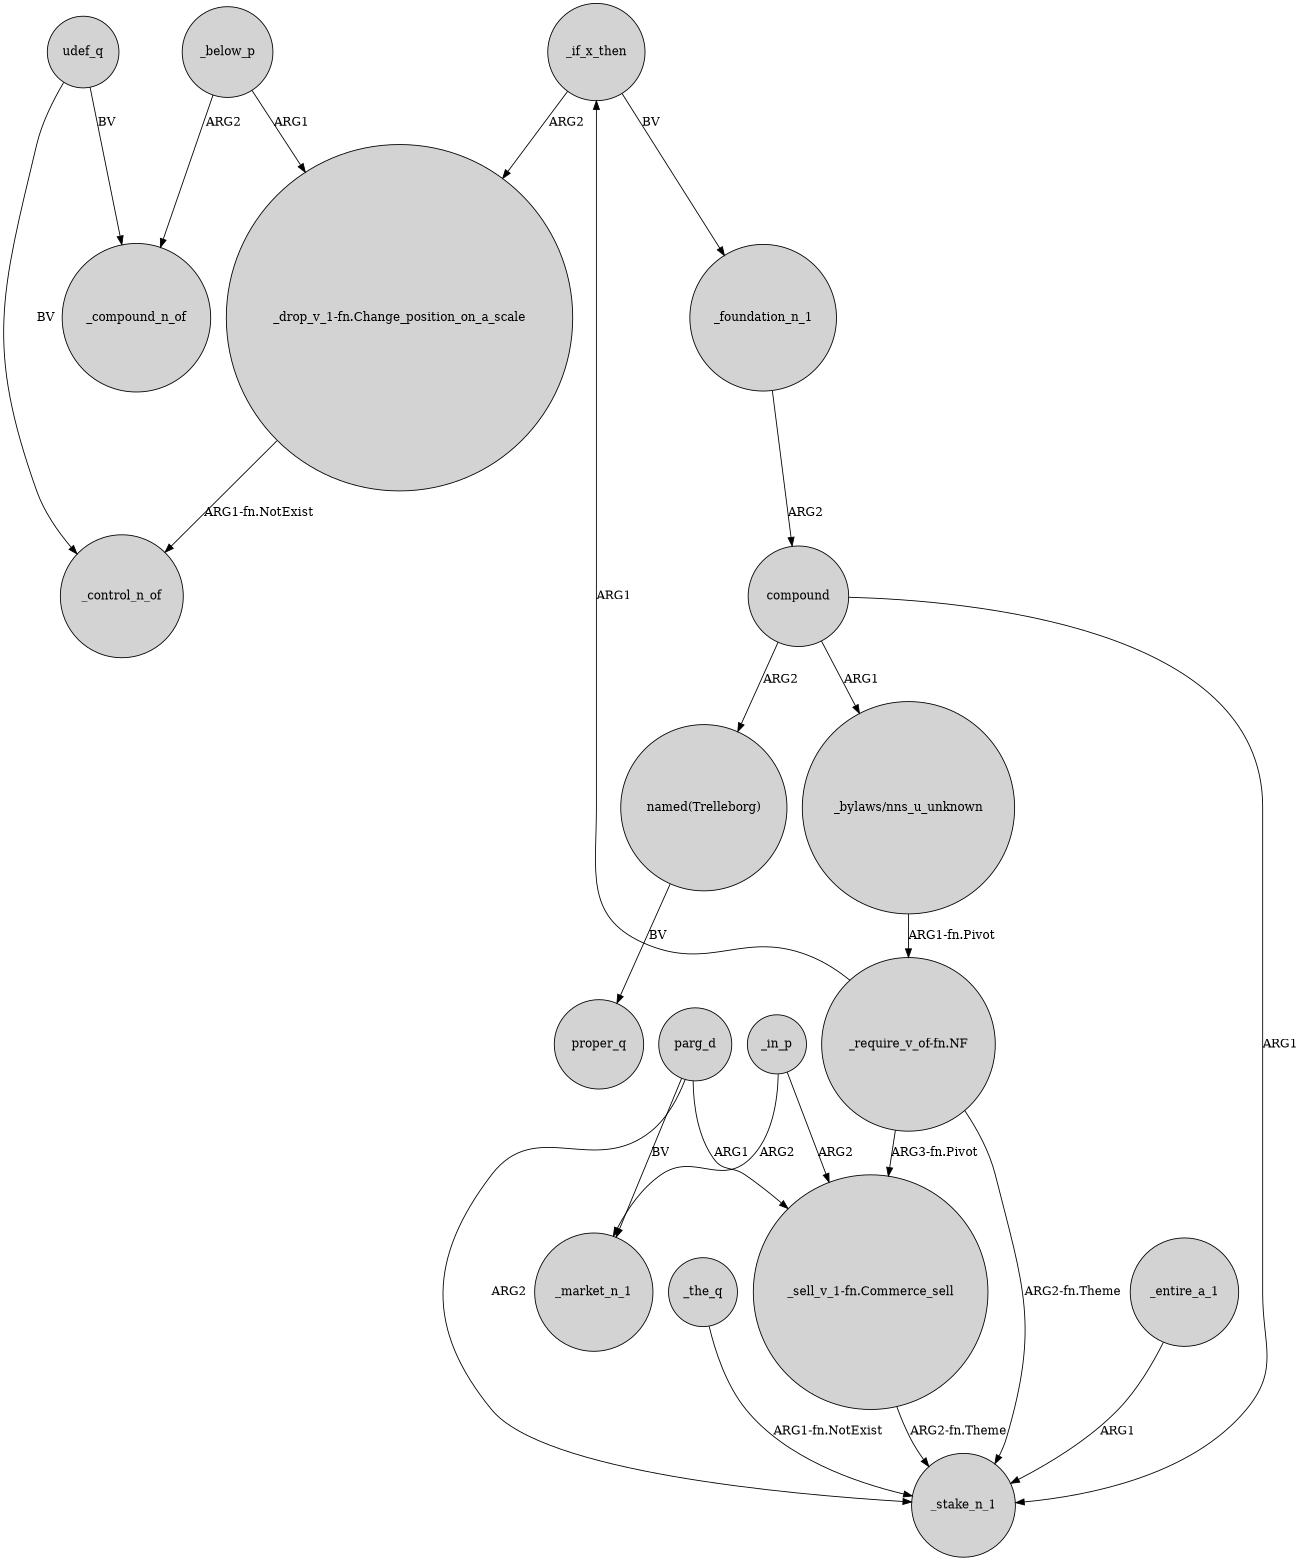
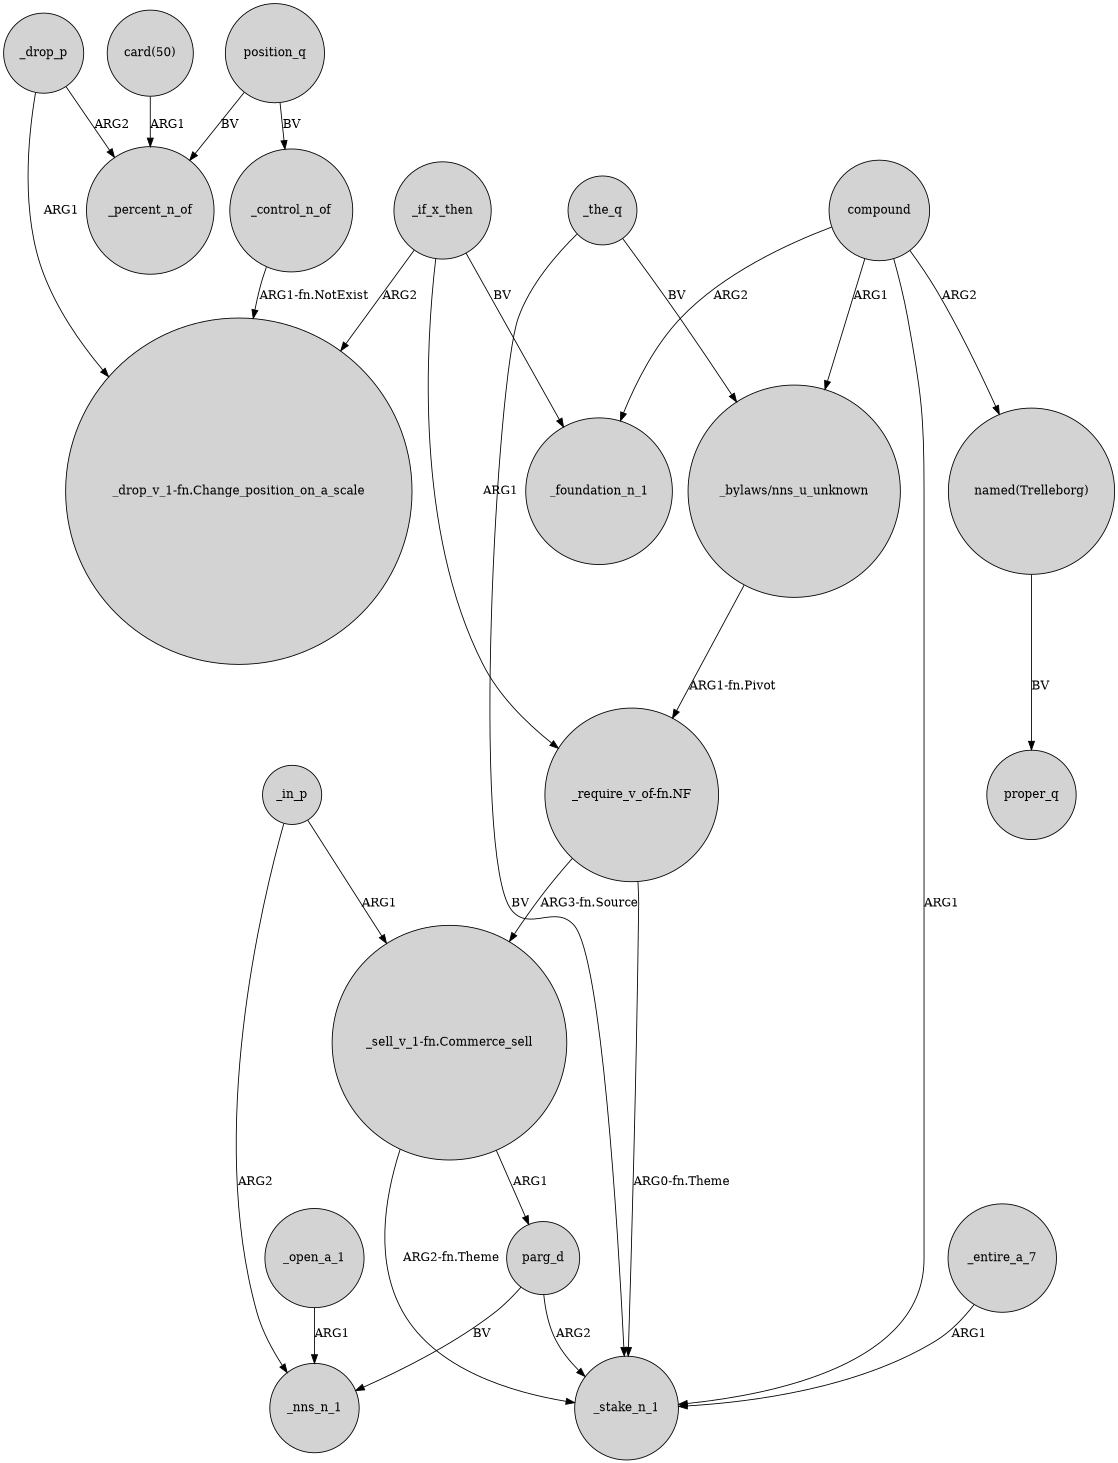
node "udef_q": label "udef_q" -> "position_q"
node "_below_p": label "_below_p" -> "_drop_p"
node "card(50)": added
edge "_the_q" -> "_bylaws/nns_u_unknown": added, label "BV"
node "_compound_n_of": label "_compound_n_of" -> "_percent_n_of"
edge "_foundation_n_1" -> "compound": reversed
edge "_drop_v_1-fn.Change_position_on_a_scale" -> "_control_n_of": reversed
edge "_require_v_of-fn.NF" -> "_if_x_then": reversed
edge "_in_p" -> "_sell_v_1-fn.Commerce_sell": label "ARG2" -> "ARG1"
edge "_require_v_of-fn.NF" -> "_sell_v_1-fn.Commerce_sell": label "ARG3-fn.Pivot" -> "ARG3-fn.Source"
edge "parg_d" -> "_sell_v_1-fn.Commerce_sell": reversed
node "_open_a_1": added
node "_market_n_1": label "_market_n_1" -> "_nns_n_1"
edge "_require_v_of-fn.NF" -> "_stake_n_1": label "ARG2-fn.Theme" -> "ARG0-fn.Theme"
node "_entire_a_1": label "_entire_a_1" -> "_entire_a_7"
edge "_the_q" -> "_stake_n_1": label "ARG1-fn.NotExist" -> "BV"
